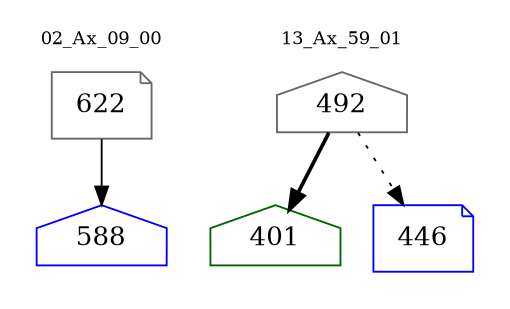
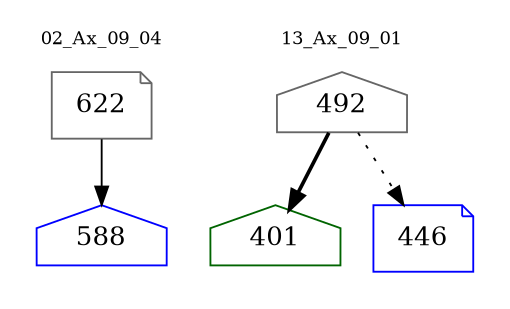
cluster "02_Ax_09_00": label "02_Ax_09_00" -> "02_Ax_09_04"
cluster "13_Ax_59_01": label "13_Ax_59_01" -> "13_Ax_09_01"
